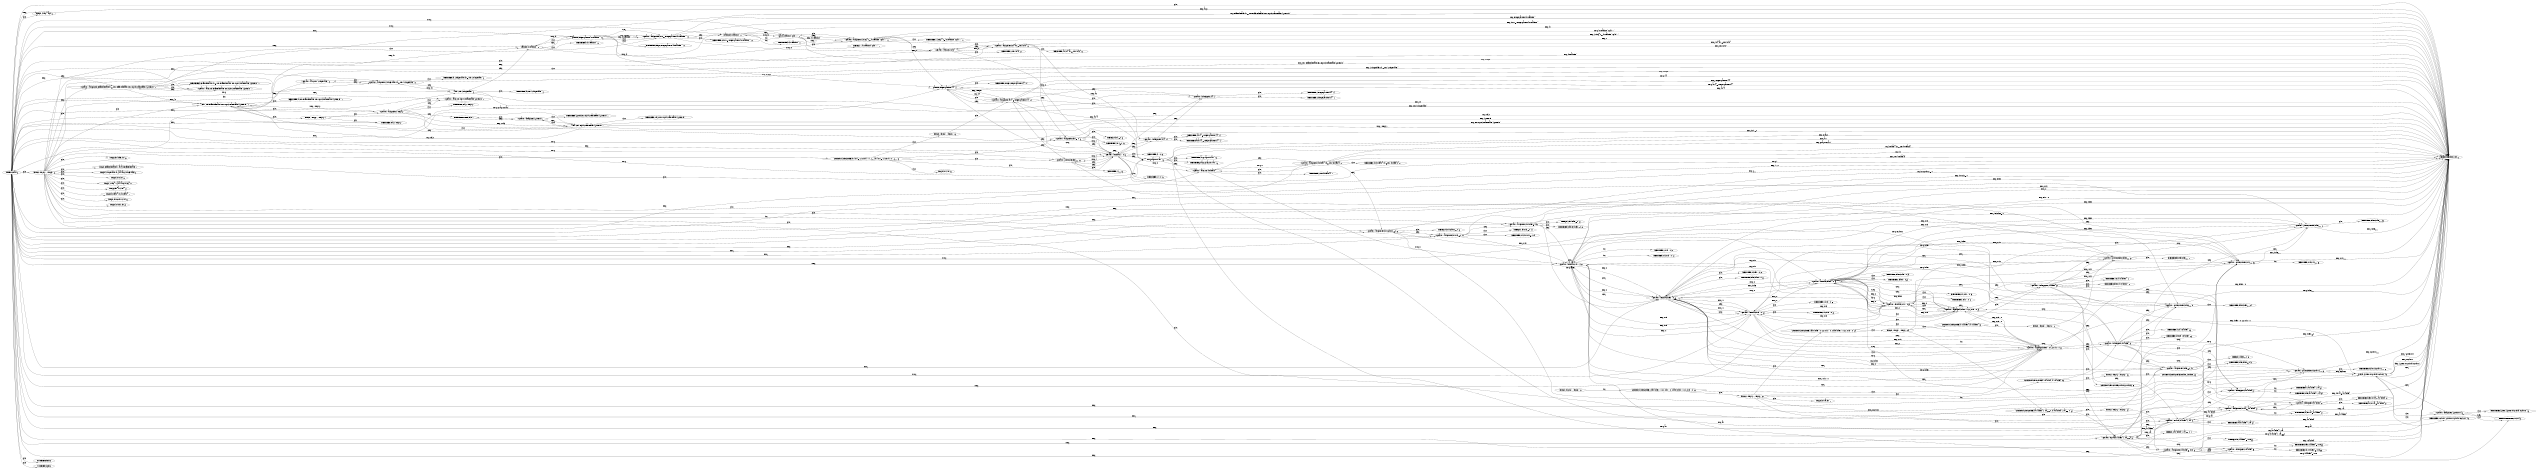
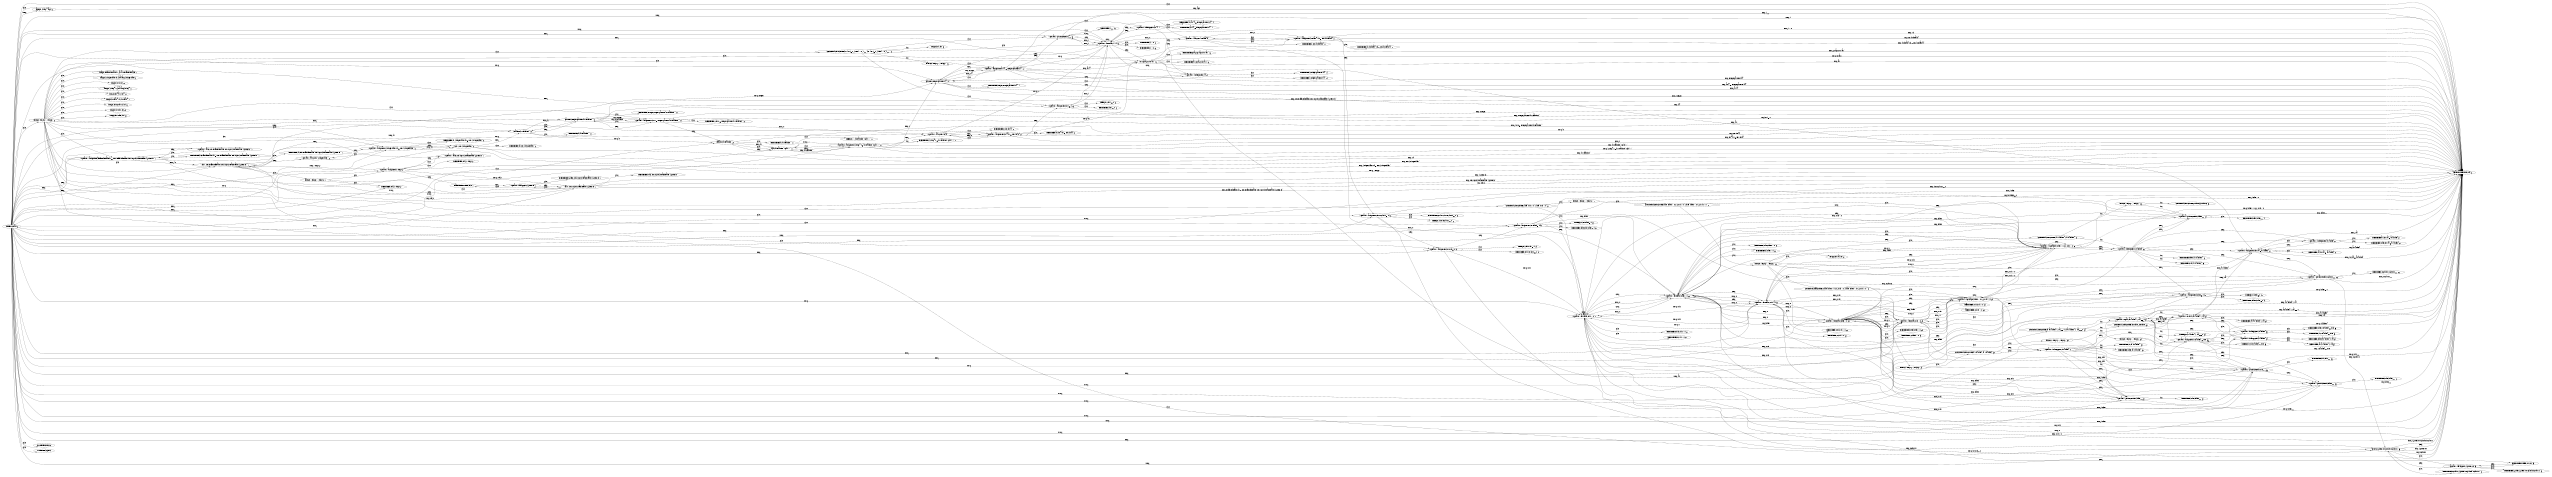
edge "(METHOD,main)" -> "(parseInt,Integer.parseInt(s[i]))": label "DDG: Arrays.sort(arr)" -> "DDG: "
node "(CONTROL_STRUCTURE,while (nVis < n),while (nVis < n))": added
node "(IDENTIFIER,nColours,int nColours = 0)": added
